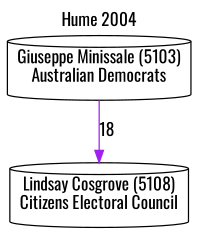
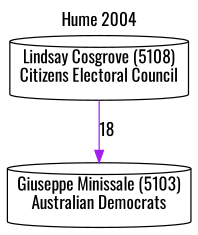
edge "Giuseppe Minissale (5103) Australian Democrats" -> "Lindsay Cosgrove (5108) Citizens Electoral Council": reversed
